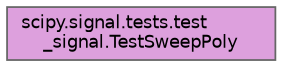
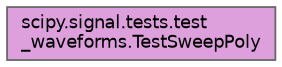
node "scipy.signal.tests.test _signal.TestSweepPoly": label "scipy.signal.tests.test _signal.TestSweepPoly" -> "scipy.signal.tests.test _waveforms.TestSweepPoly"
